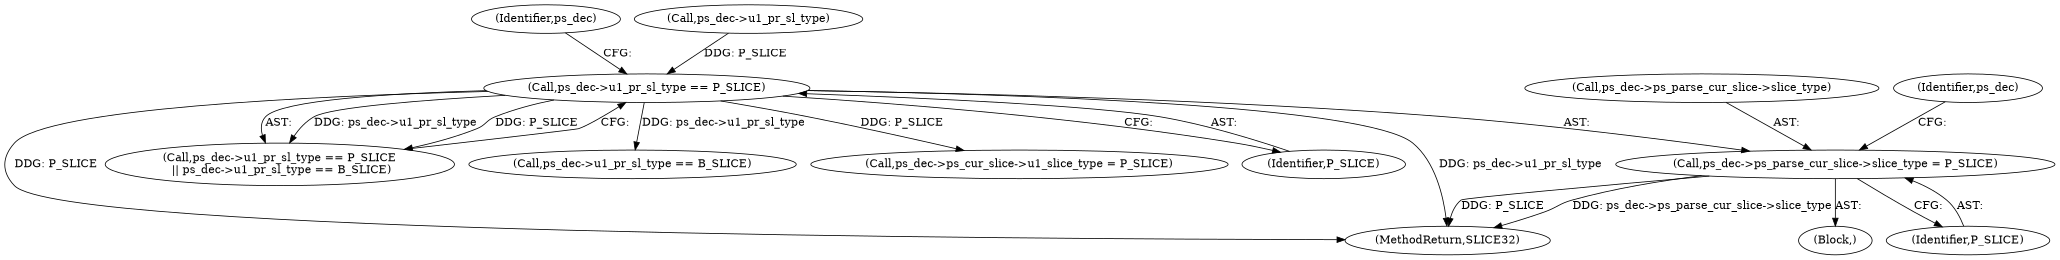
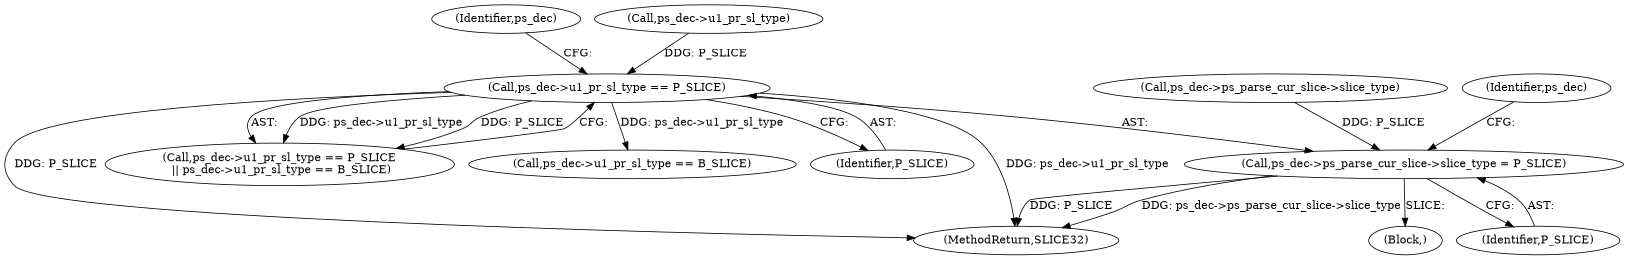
edge "(Call,ps_dec->ps_parse_cur_slice->slice_type)" -> "(Call,ps_dec->ps_parse_cur_slice->slice_type = P_SLICE)": label "AST: " -> "DDG: P_SLICE"
node "(Call,ps_dec->ps_cur_slice->u1_slice_type = P_SLICE)": removed
edge "(Call,ps_dec->ps_parse_cur_slice->slice_type = P_SLICE)" -> "(Block,)": label "AST: " -> "SLICE: "
